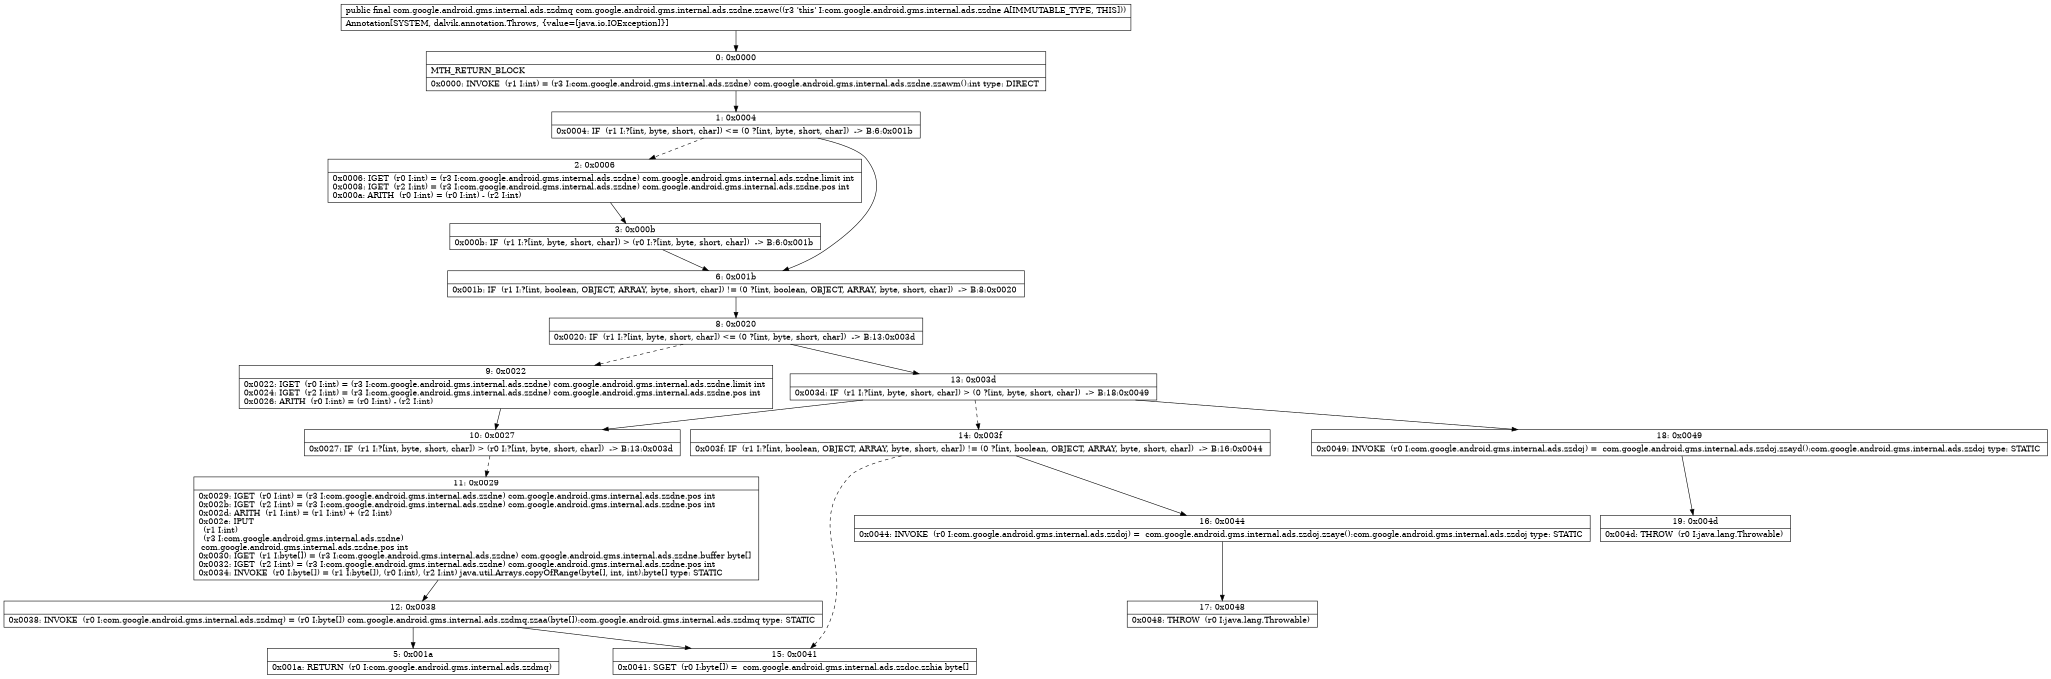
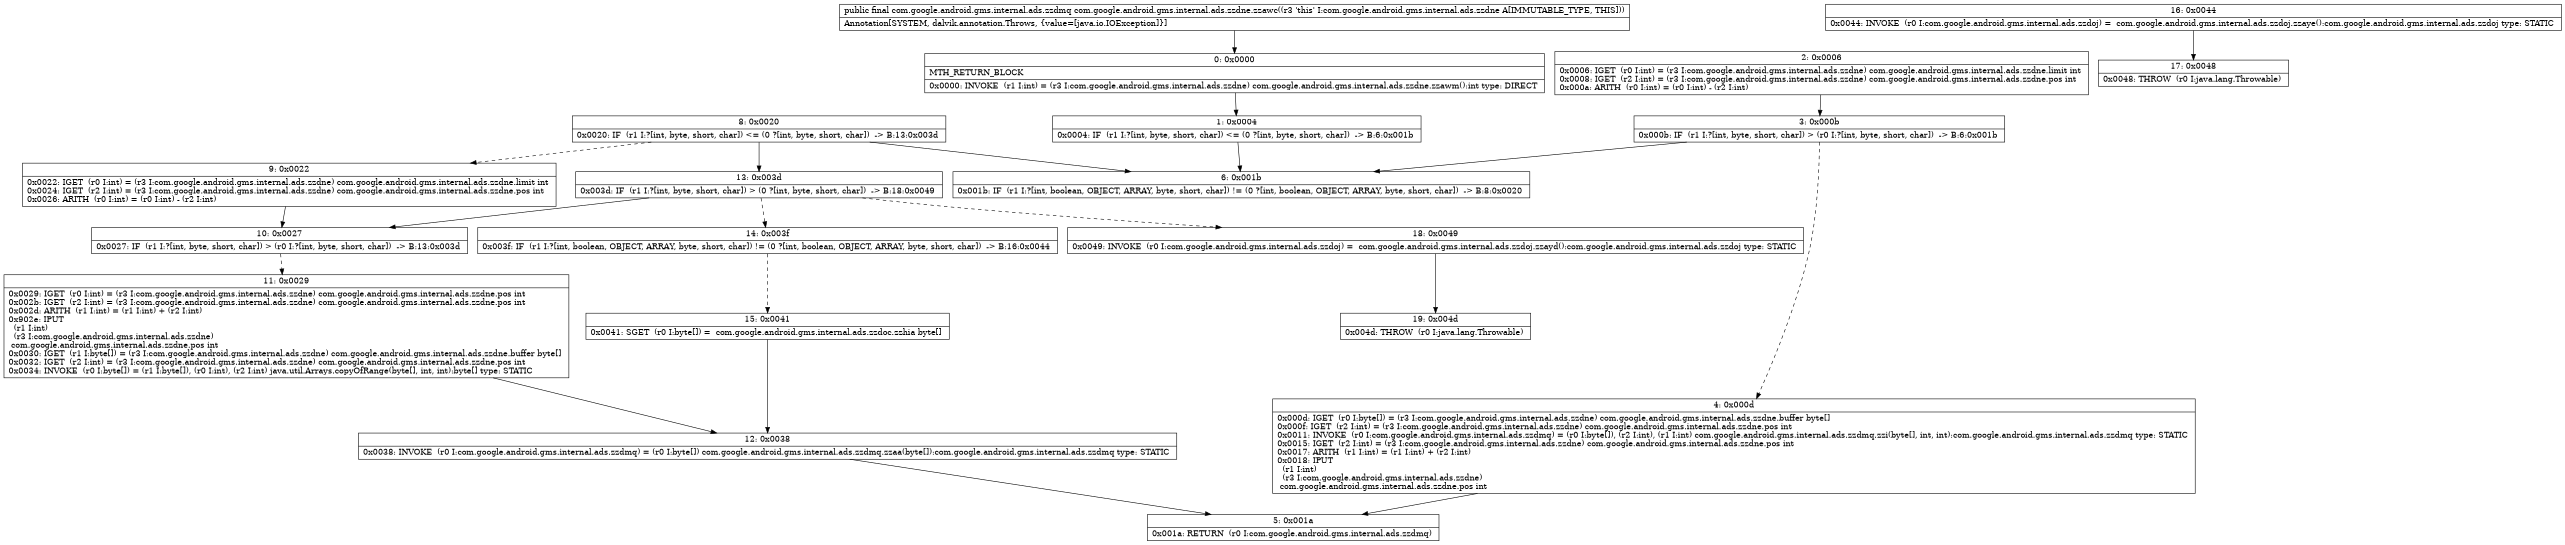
edge "1: 0x0004" -> "2: 0x0006": removed
edge "6: 0x001b" -> "8: 0x0020": reversed
edge "13: 0x003d" -> "18: 0x0049": style solid -> dashed
node "4: 0x000d": added
edge "14: 0x003f" -> "16: 0x0044": removed
node "11: 0x0029": text "0x002e: IPUT" -> "0x902e: IPUT"
edge "12: 0x0038" -> "15: 0x0041": reversed
